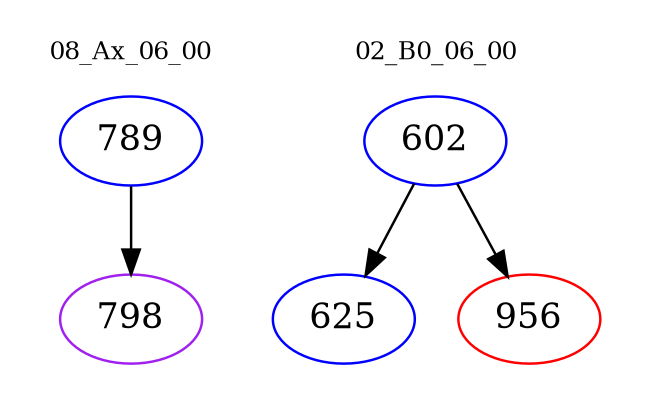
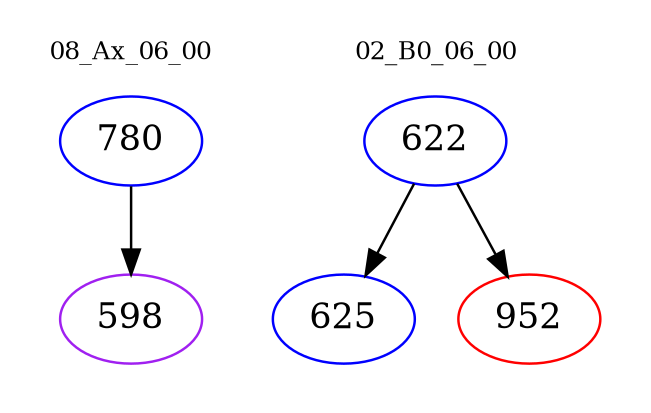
node "789": label "789" -> "780"
node "602": label "602" -> "622"
node "798": label "798" -> "598"
node "956": label "956" -> "952"
